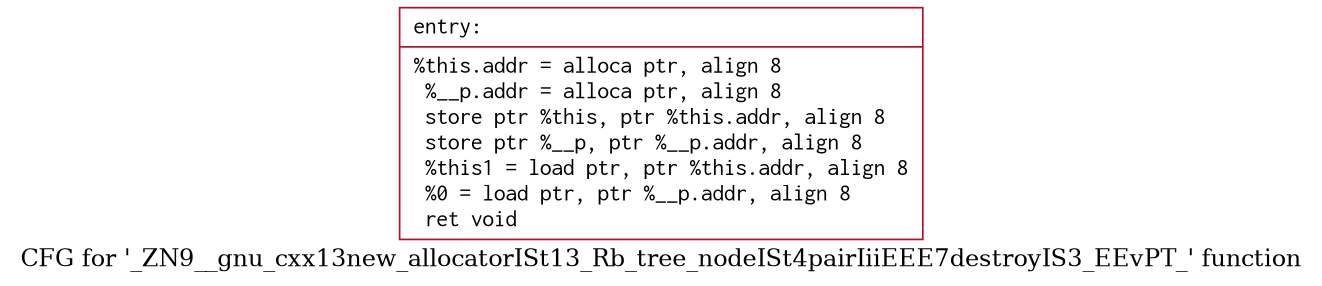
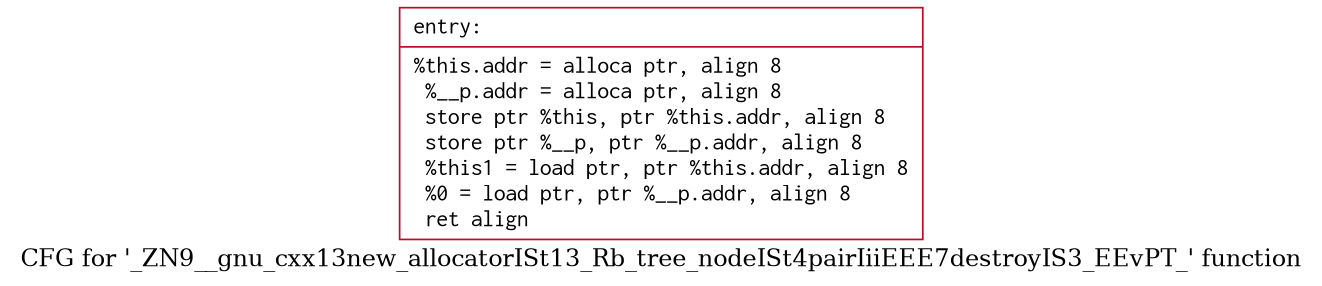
node "entry:": text "ret void" -> "ret align"
